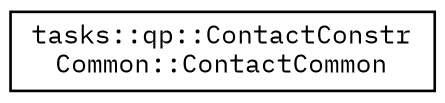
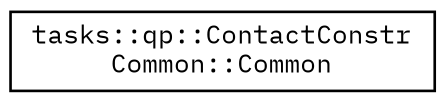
node "tasks::qp::ContactConstr Common::ContactCommon": label "tasks::qp::ContactConstr Common::ContactCommon" -> "tasks::qp::ContactConstr Common::Common"
